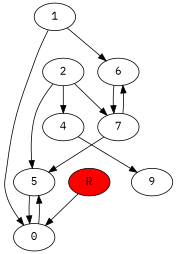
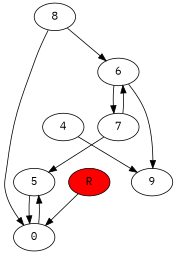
node "1": label "1" -> "8"
node "2": removed
edge "6" -> "9": added
